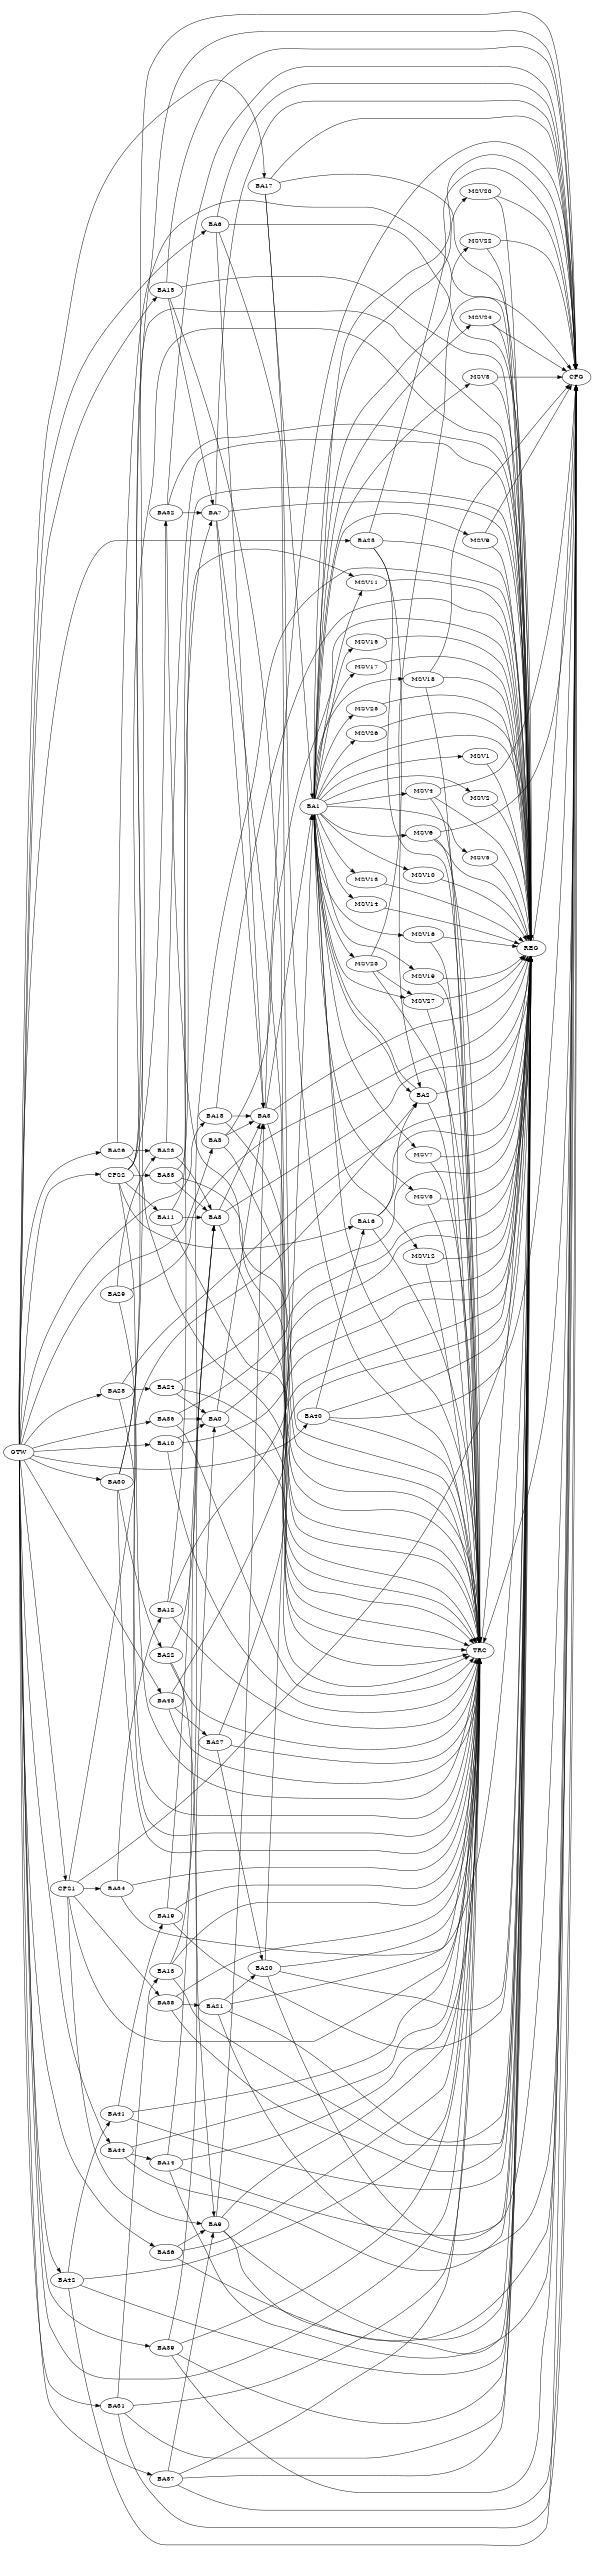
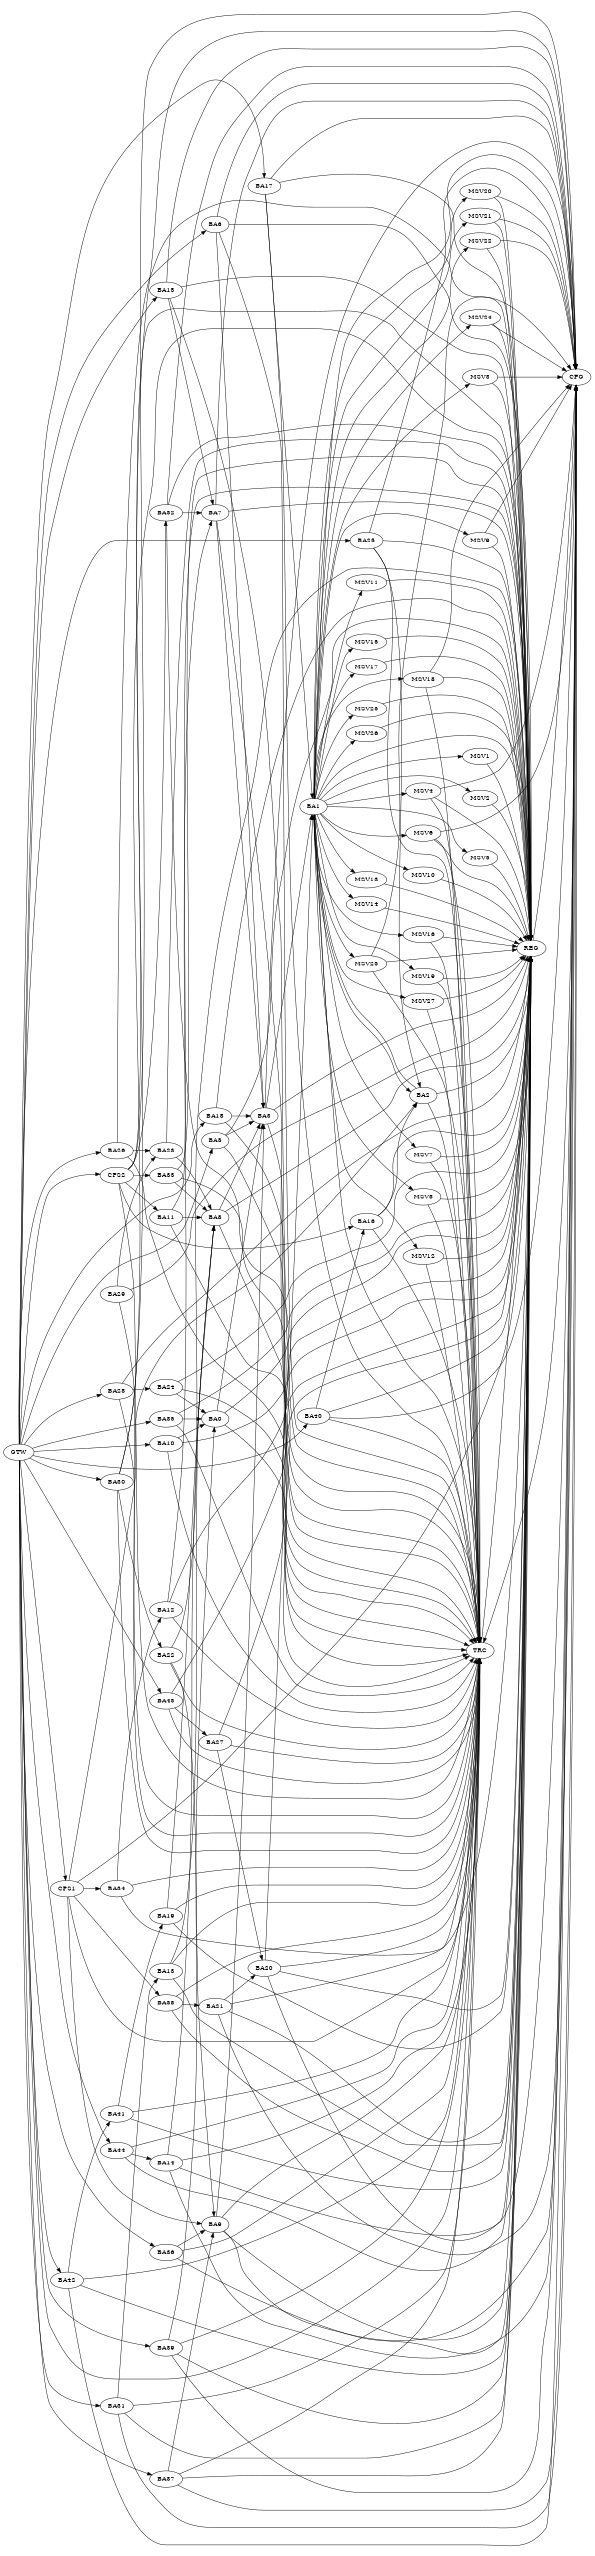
node "MSV21": added
edge "BA33" -> "MSV11": now "BA33" -> "REG"
edge "MSV23" -> "MSV27": now "MSV23" -> "REG"
